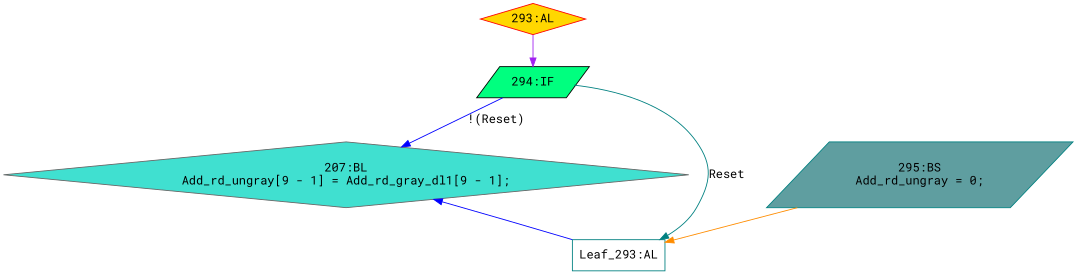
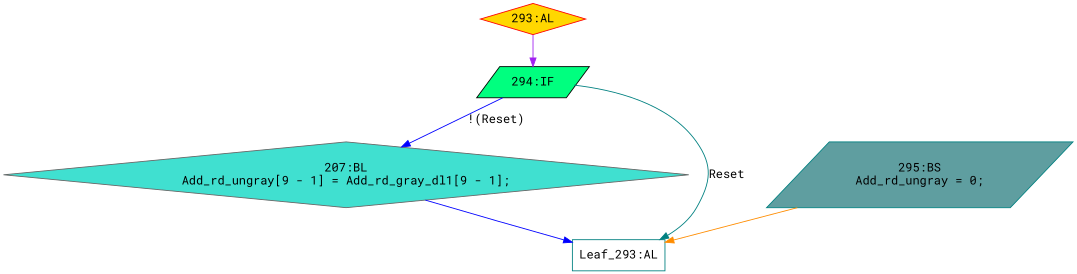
edge "Leaf_293:AL" -> "207:BL Add_rd_ungray[9 - 1] = Add_rd_gray_dl1[9 - 1];": reversed
